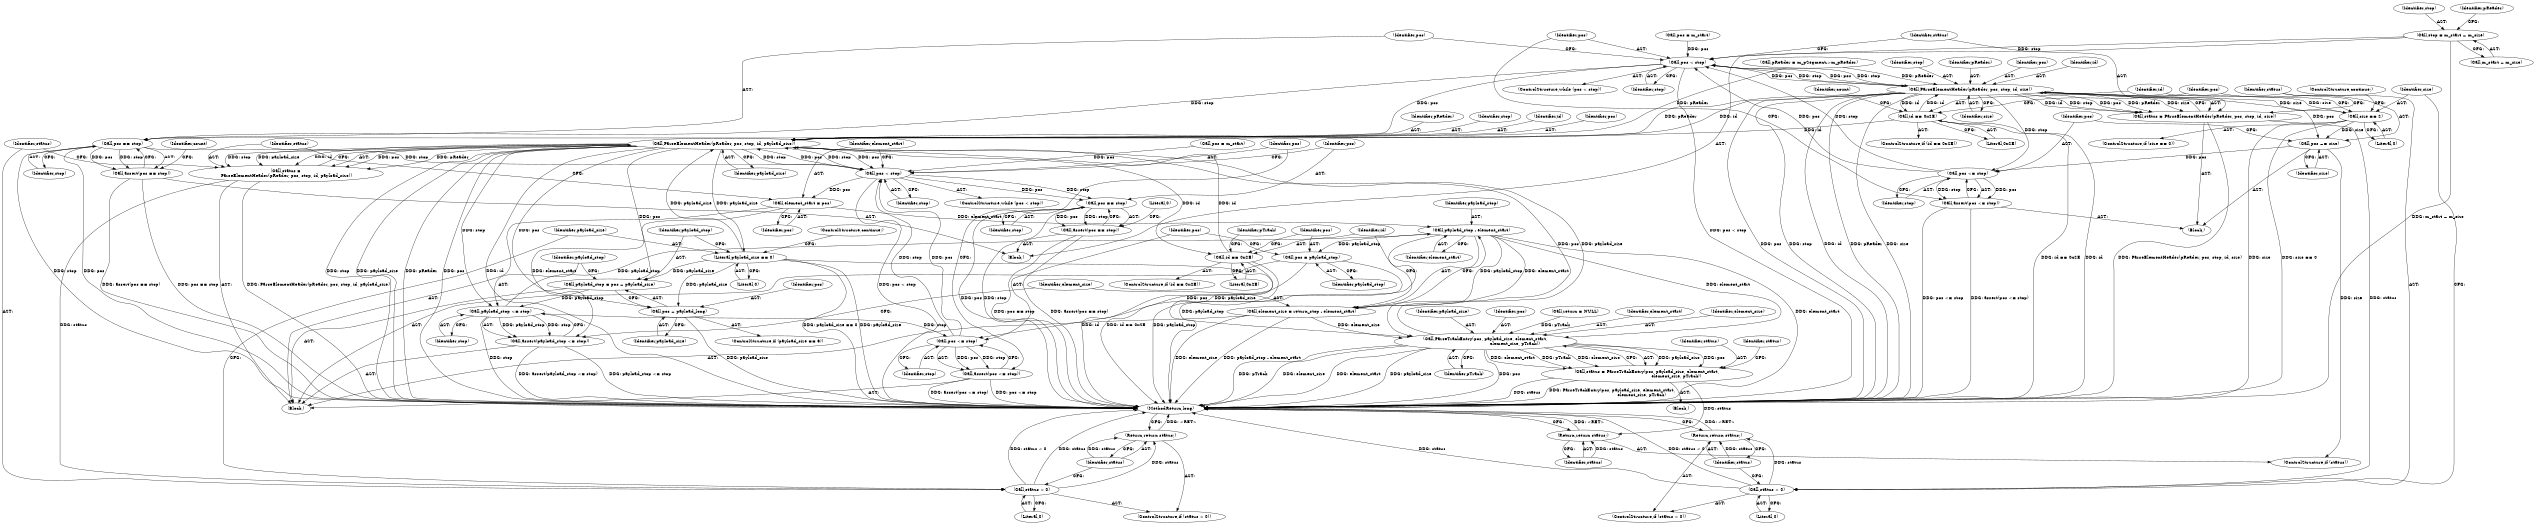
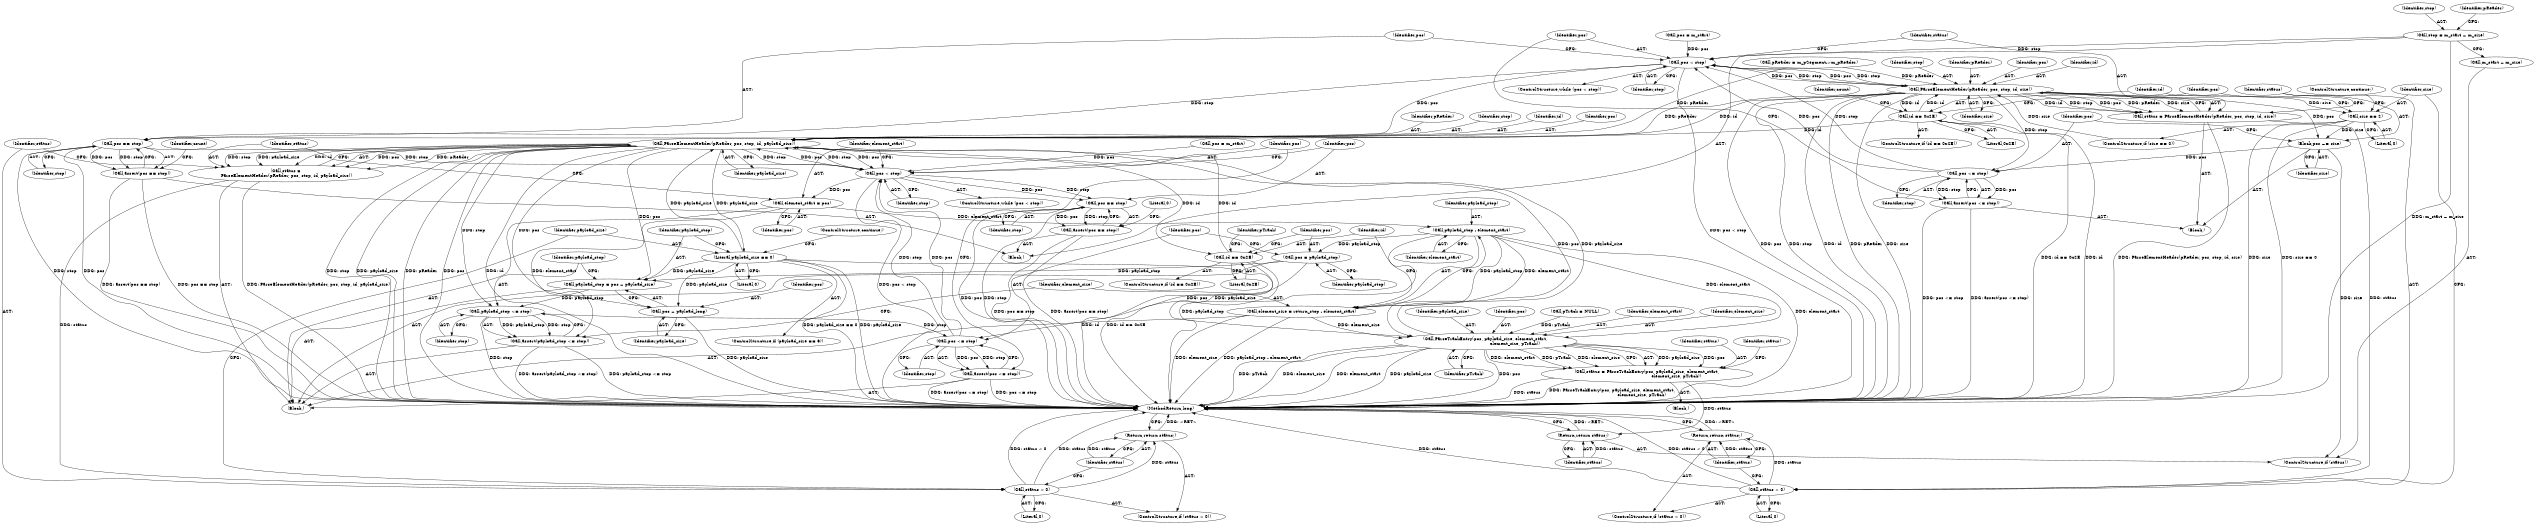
edge "(Call,m_start + m_size)" -> "(Call,stop = m_start + m_size)": now "(Call,m_start + m_size)" -> "(ControlStructure,if (status))"
edge "(Call,size == 2)" -> "(Call,ParseElementHeader(pReader, pos, stop, id, size))": now "(ControlStructure,if (size == 0))" -> "(Call,ParseElementHeader(pReader, pos, stop, id, size))"
node "(Call,pos += size)": label "(Call,pos += size)" -> "(Block,pos += size)"
edge "(Call,payload_stop <= stop)" -> "(Call,payload_stop - element_start)": removed, label "DDG: payload_stop"
edge "(Call,pos = payload_stop)" -> "(MethodReturn,long)": now "(Call,pos = payload_stop)" -> "(Call,payload_stop = pos + payload_size)"
node "(Call,return = NULL)": label "(Call,return = NULL)" -> "(Call,pTrack = NULL)"
edge "(Call,pos + payload_long)" -> "(ControlStructure,if (payload_size == 6))": now "(Literal,payload_size == 0)" -> "(ControlStructure,if (payload_size == 6))"
